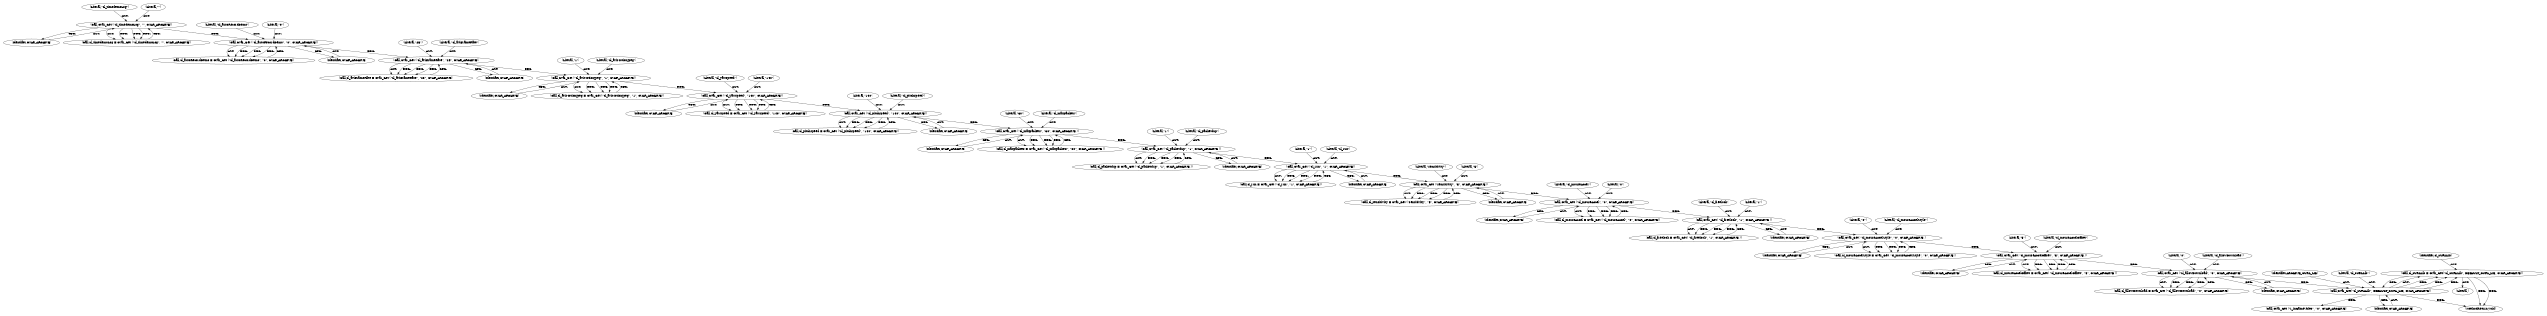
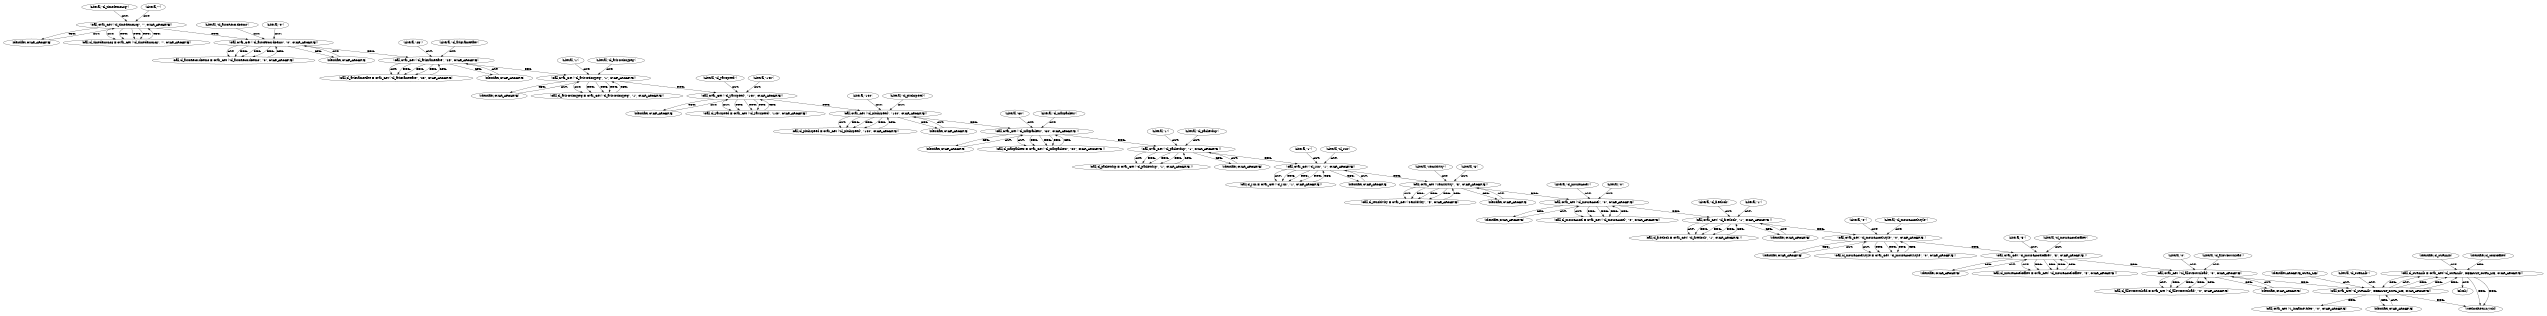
node "(Identifier,cl_conXOffset)": added
node "(Literal,)": label "(Literal,)" -> "(Block,)"
